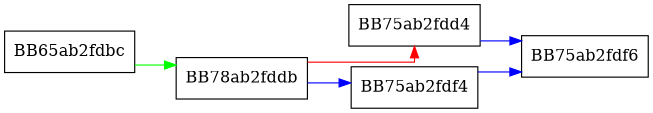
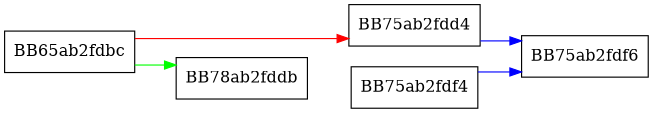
edge "BB78ab2fddb" -> "BB75ab2fdd4": now "BB65ab2fdbc" -> "BB75ab2fdd4"
edge "BB78ab2fddb" -> "BB75ab2fdf4": removed
